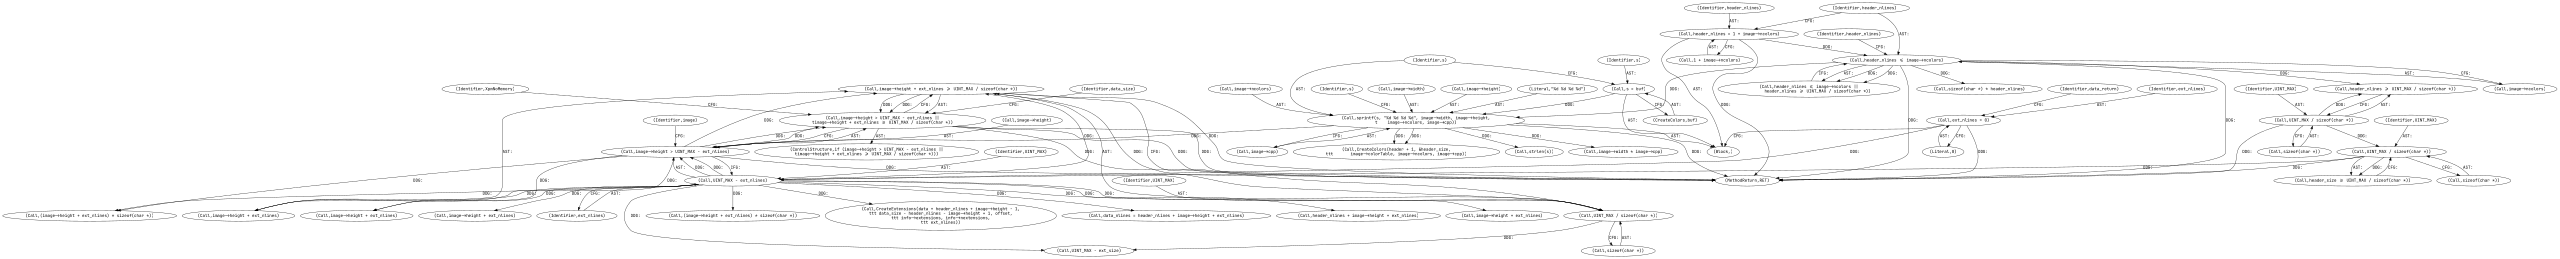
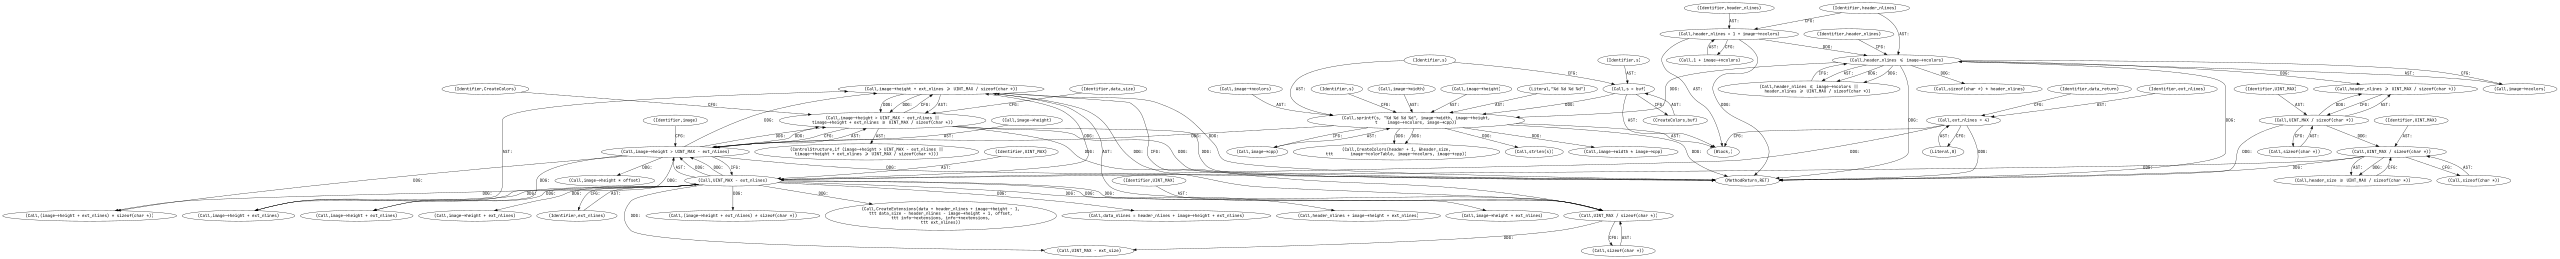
node "(Identifier,XpmNoMemory)": label "(Identifier,XpmNoMemory)" -> "(Identifier,CreateColors)"
node "(Call,ext_nlines = 0)": label "(Call,ext_nlines = 0)" -> "(Call,ext_nlines = 4)"
node "(Call,image->height * offset)": added
